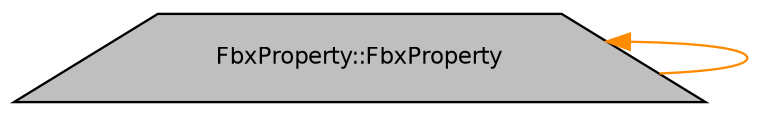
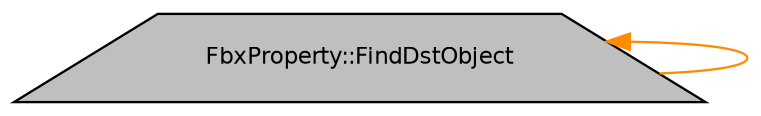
node "FbxProperty::FbxProperty": label "FbxProperty::FbxProperty" -> "FbxProperty::FindDstObject"
